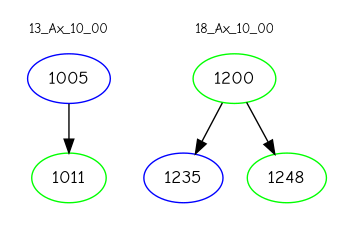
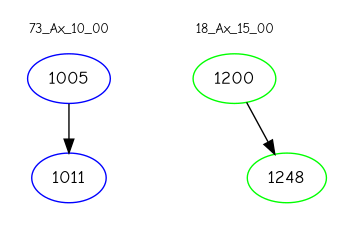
cluster "13_Ax_10_00": label "13_Ax_10_00" -> "73_Ax_10_00"
cluster "18_Ax_10_00": label "18_Ax_10_00" -> "18_Ax_15_00"
node "1011": color green -> blue
node "1235": removed
